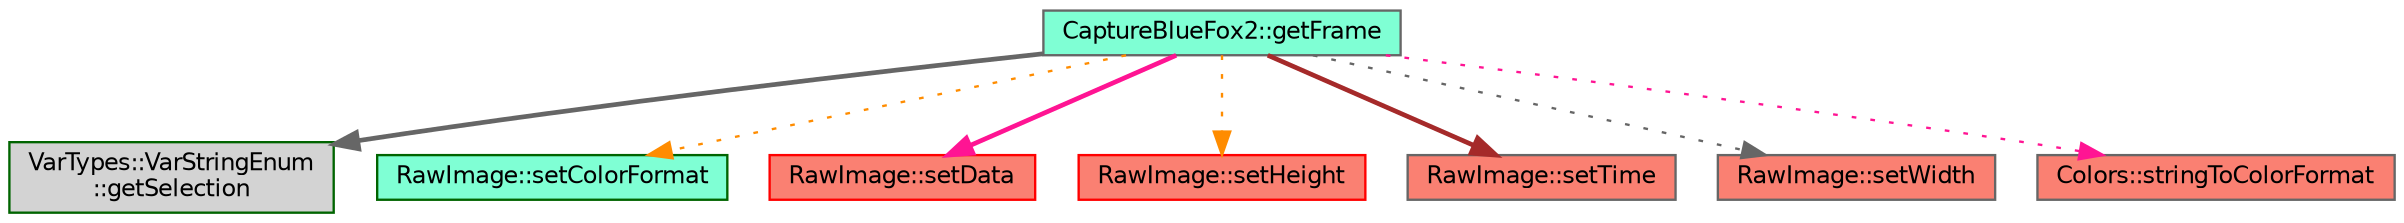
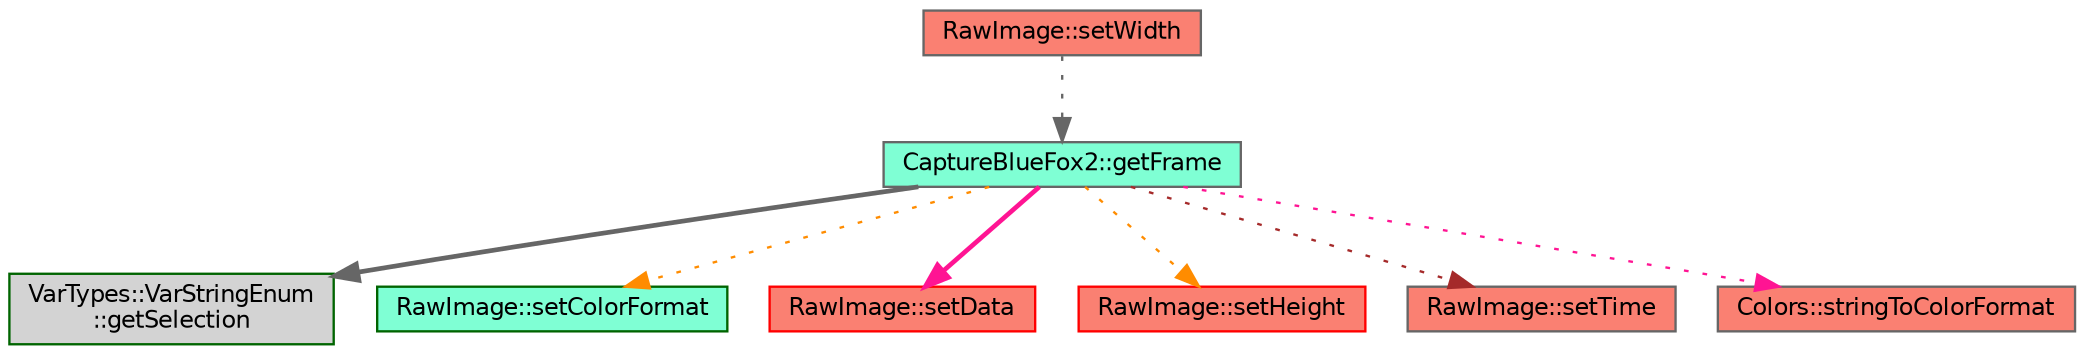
edge "CaptureBlueFox2::getFrame" -> "RawImage::setTime": style bold -> dotted
edge "CaptureBlueFox2::getFrame" -> "RawImage::setWidth": reversed
